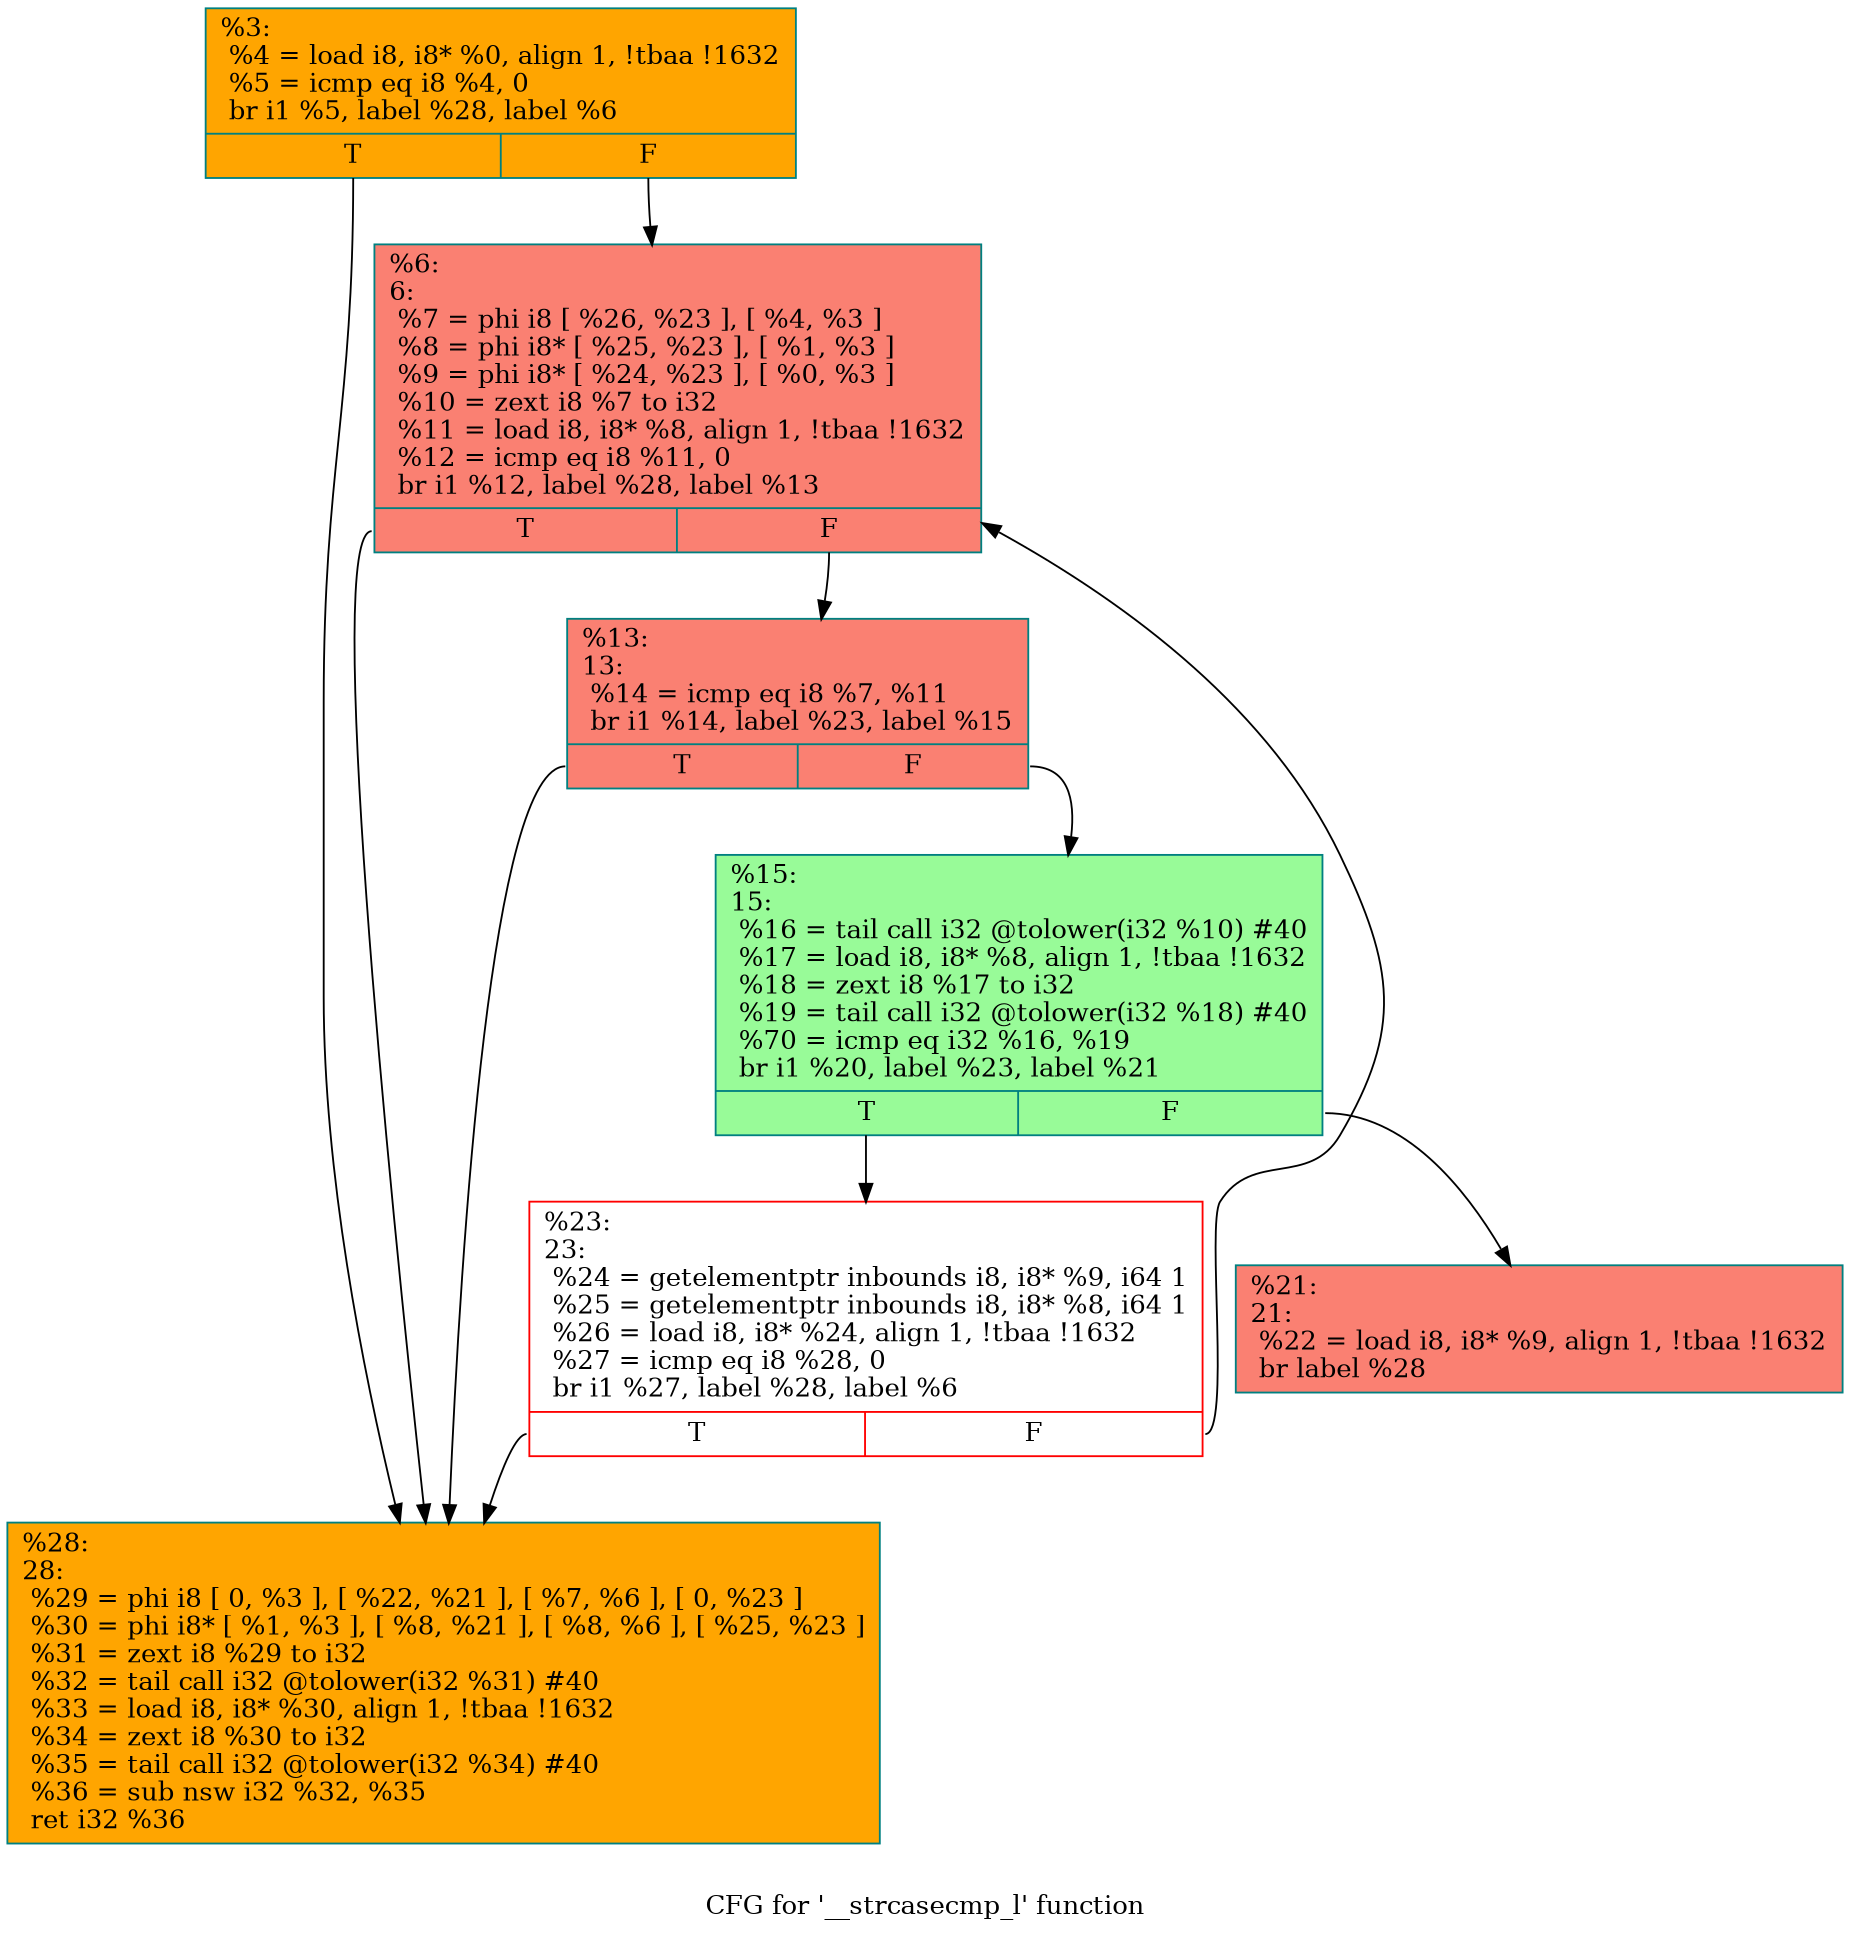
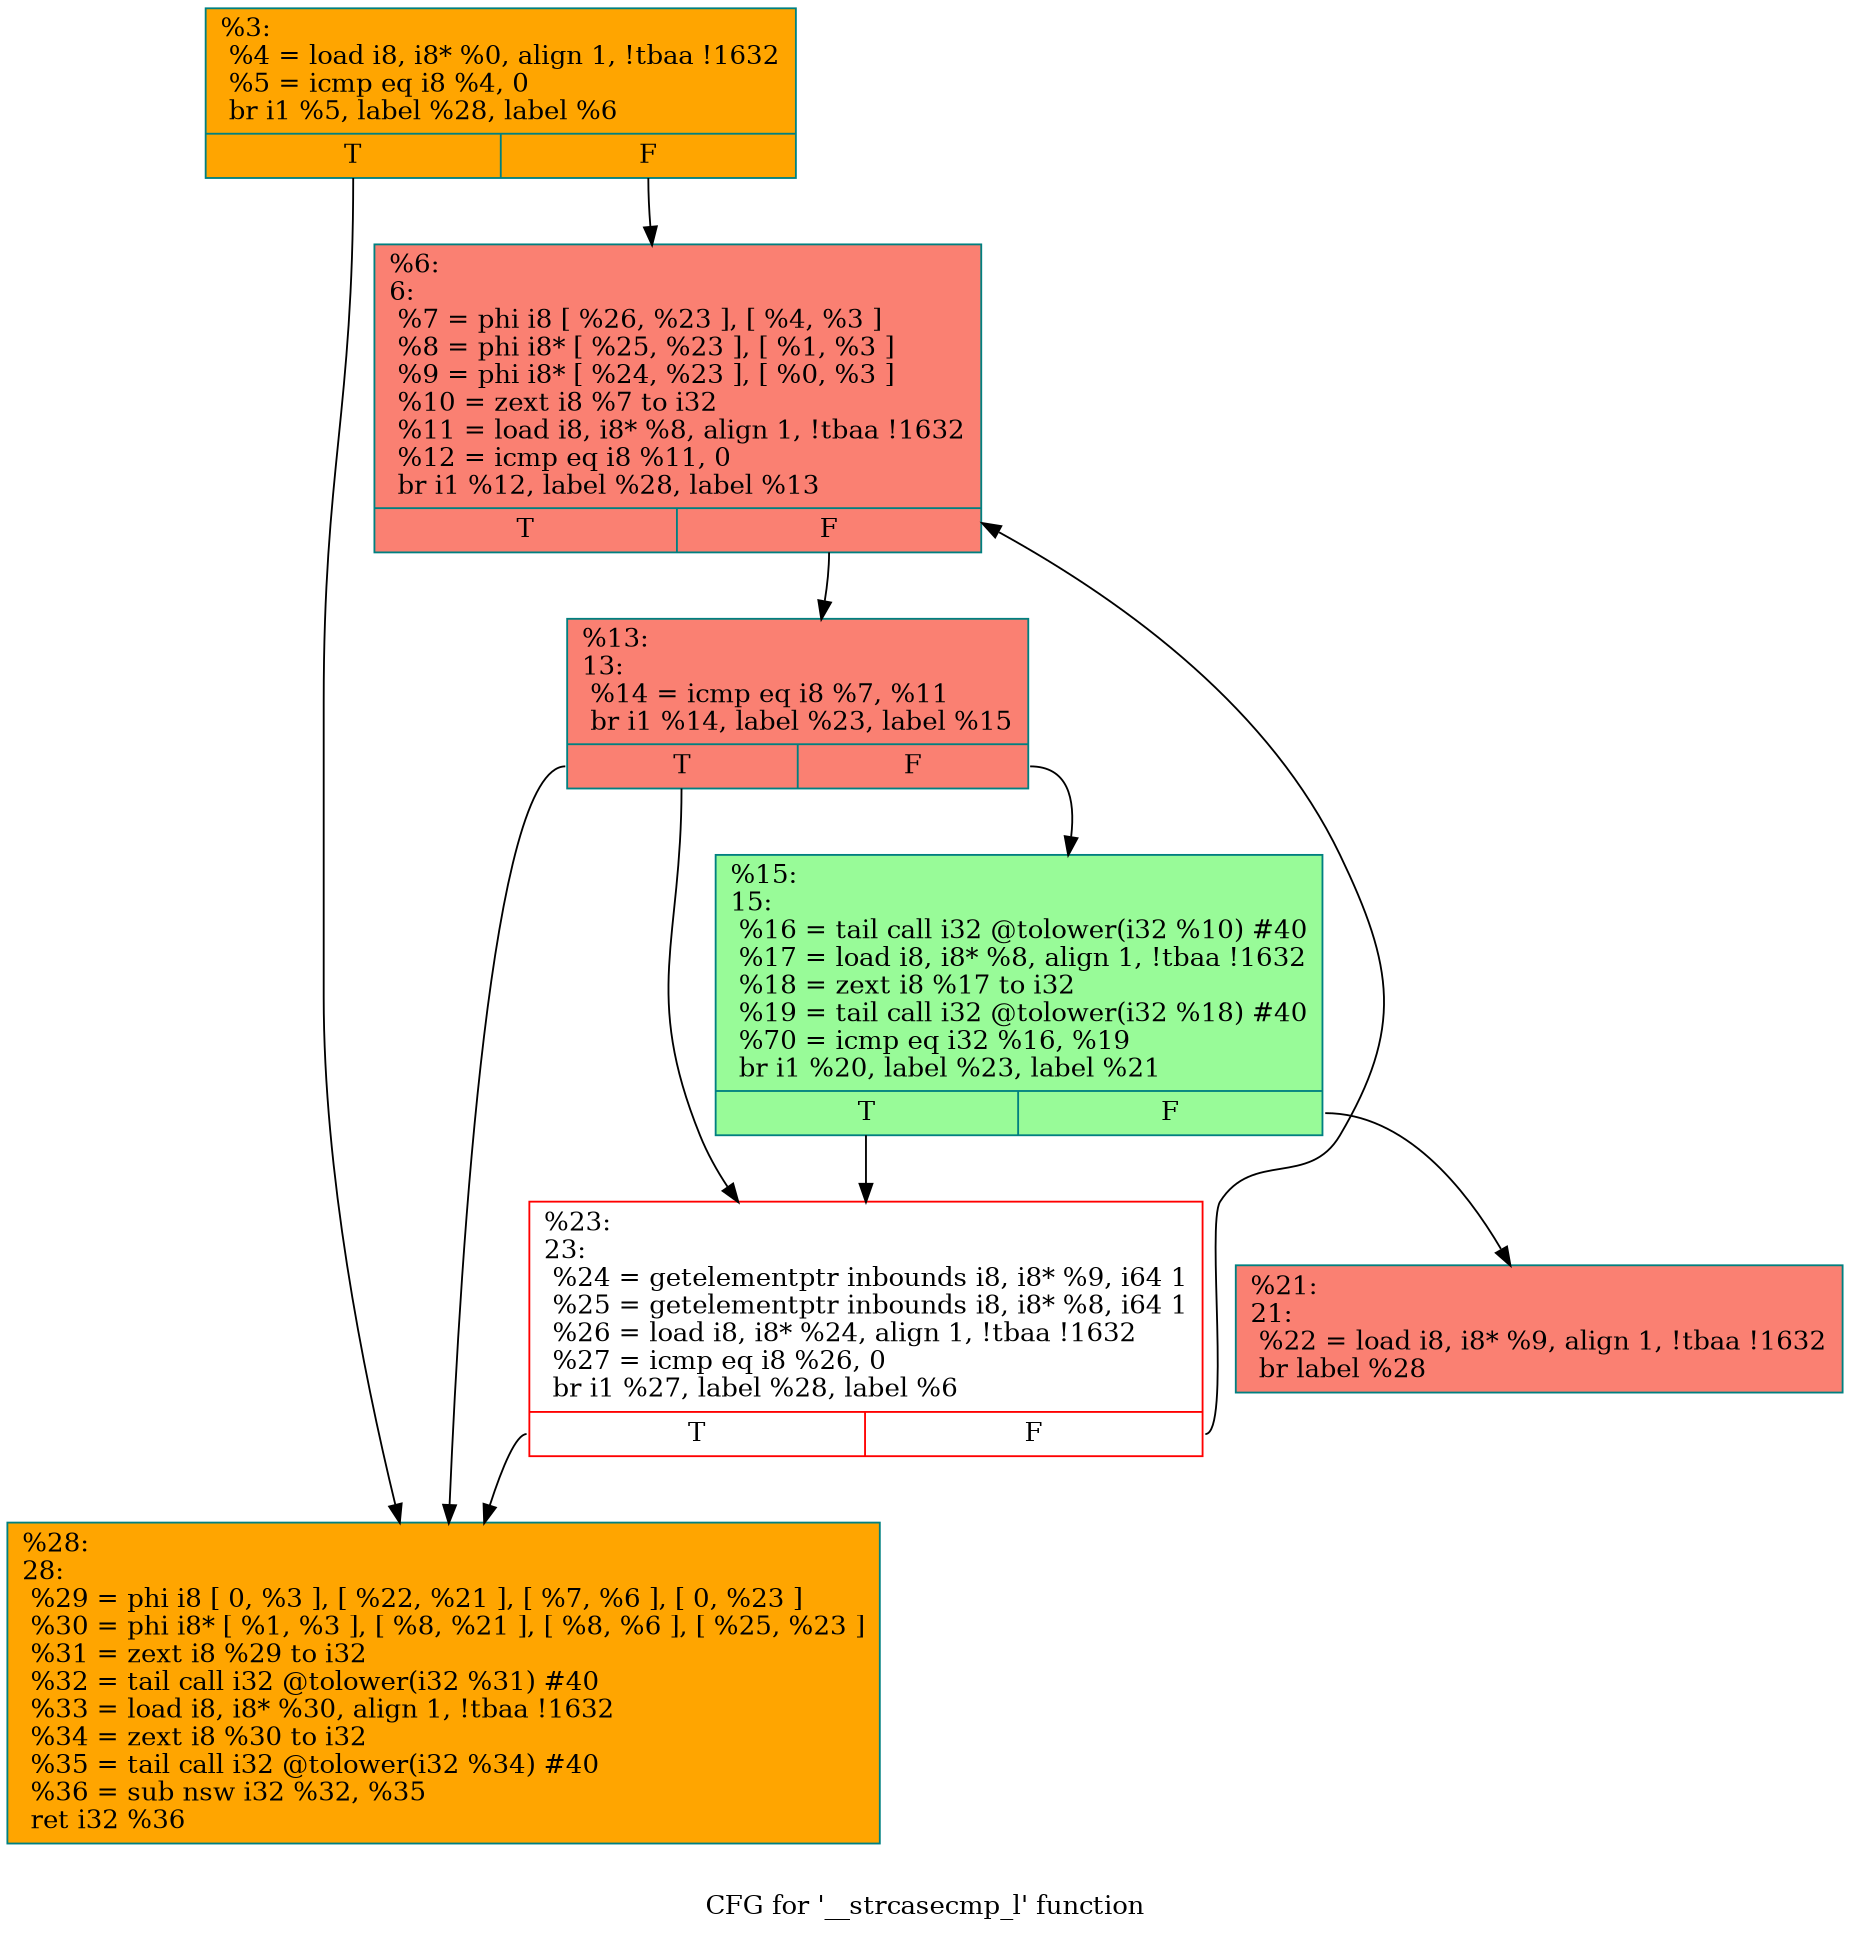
edge "%13:" -> "%23:": added
edge "%6:" -> "%28:": removed
node "%23:": text "%27 = icmp eq i8 %28, 0" -> "%27 = icmp eq i8 %26, 0"
